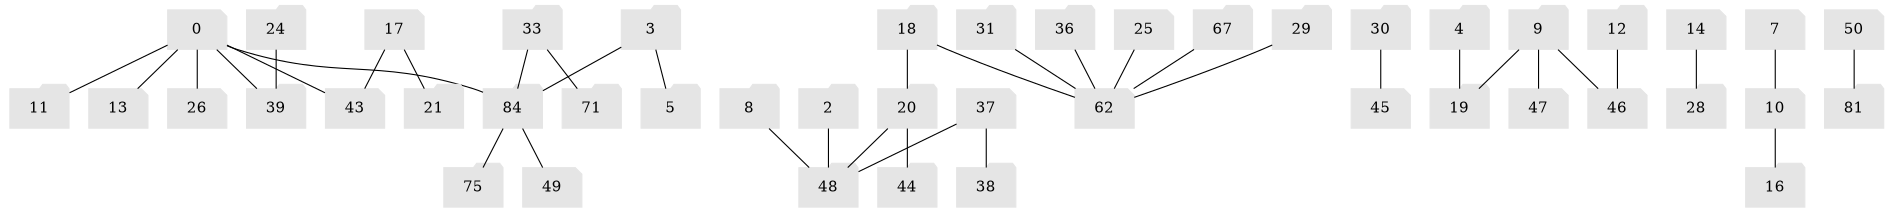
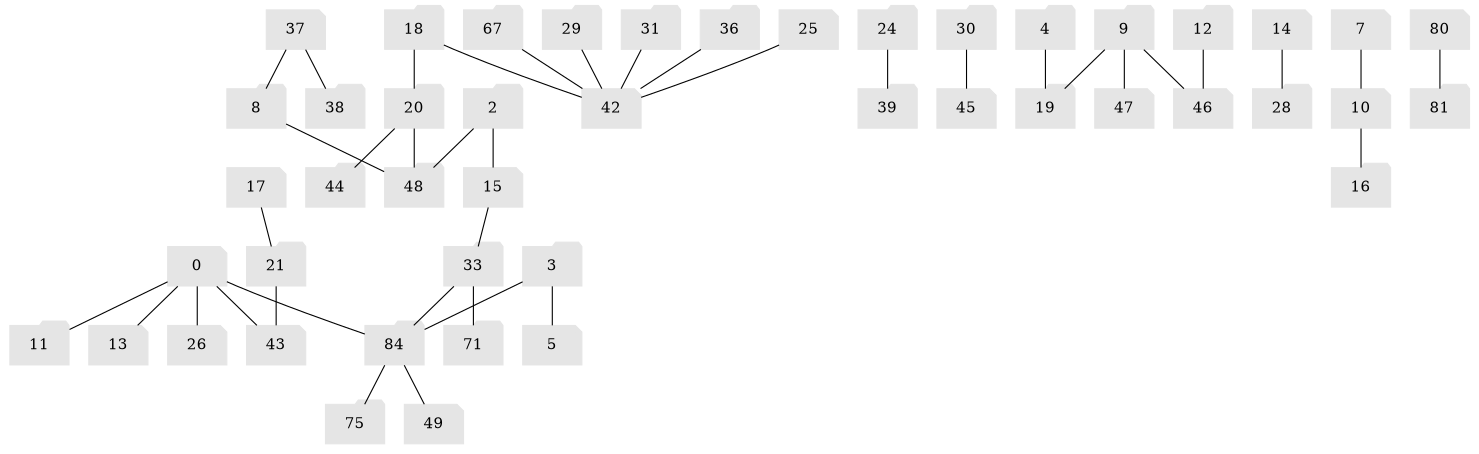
node "50": label "50" -> "80"
edge "17" -- "43": now "21" -- "43"
edge "0" -- "39": removed
node "5": shape folder -> note
node "62": label "62" -> "42"
edge "37" -- "48": now "37" -- "8"
node "15": added
